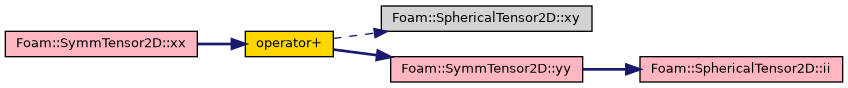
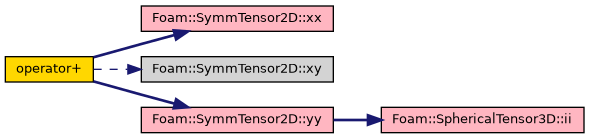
node "Foam::SphericalTensor2D::xy": label "Foam::SphericalTensor2D::xy" -> "Foam::SymmTensor2D::xy"
edge "Foam::SymmTensor2D::xx" -> "operator+": reversed
node "Foam::SphericalTensor2D::ii": label "Foam::SphericalTensor2D::ii" -> "Foam::SphericalTensor3D::ii"
